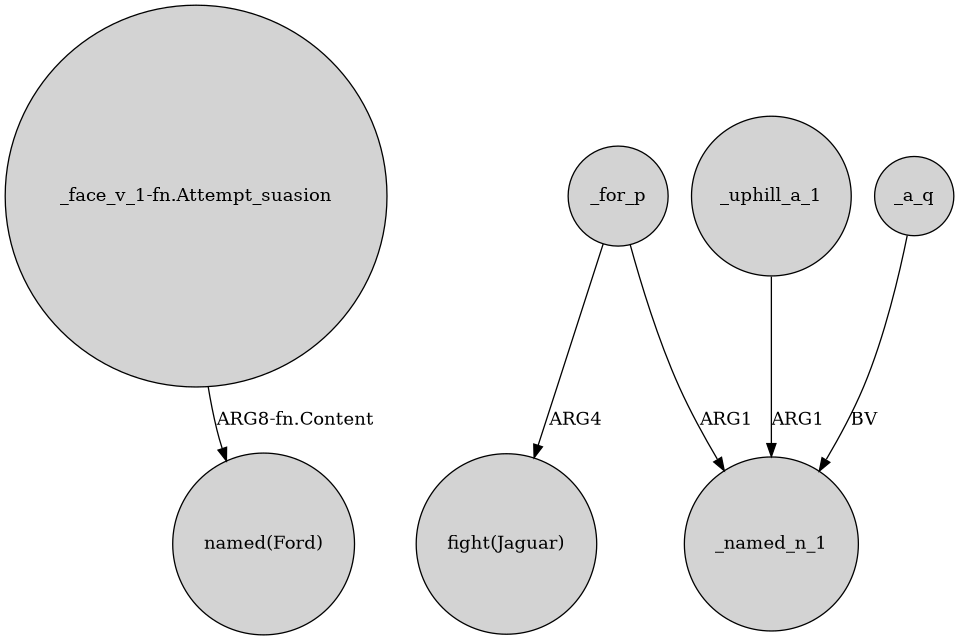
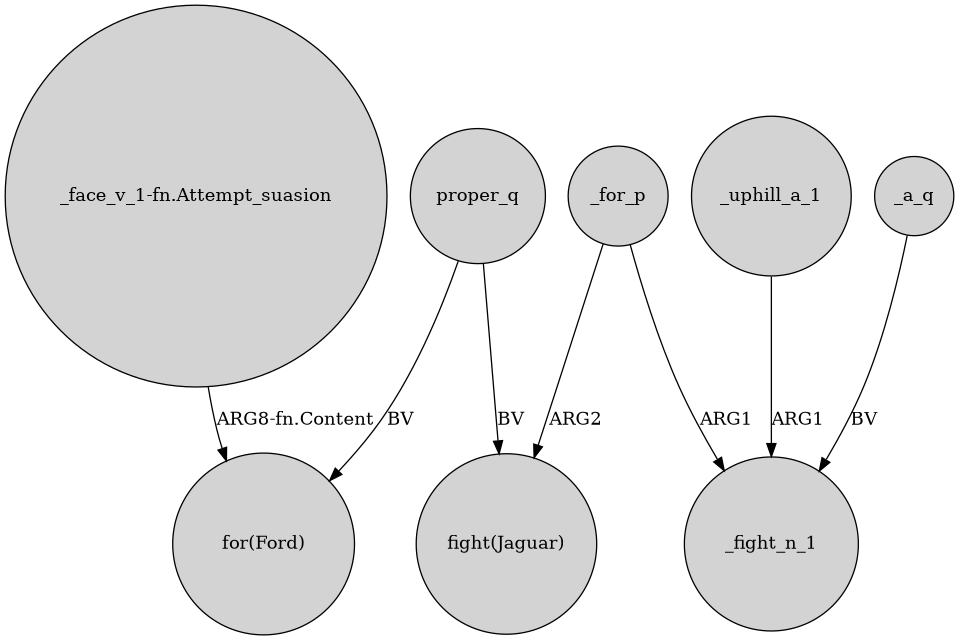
node "proper_q": added
edge "_for_p" -> "fight(Jaguar)": label "ARG4" -> "ARG2"
node "named(Ford)": label "named(Ford)" -> "for(Ford)"
node "_named_n_1": label "_named_n_1" -> "_fight_n_1"
